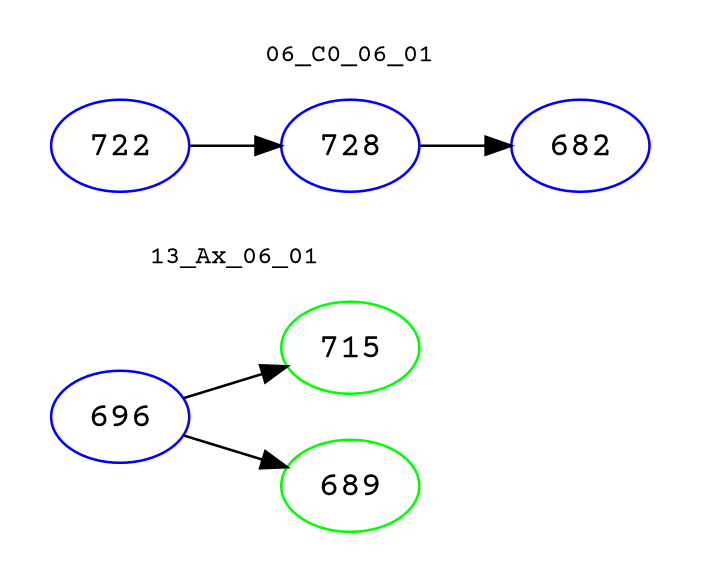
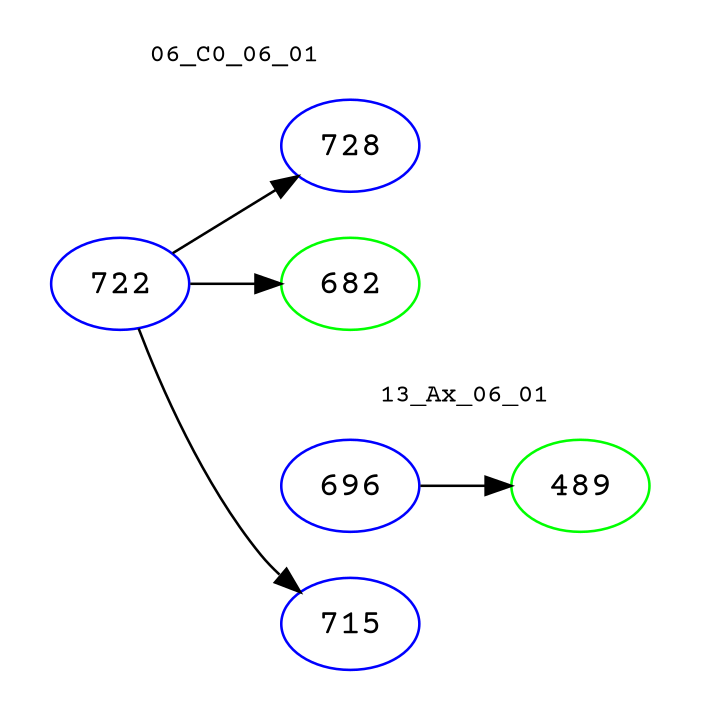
edge "728" -> "682": now "722" -> "682"
node "682": color blue -> green
node "715": color green -> blue
edge "696" -> "715": now "722" -> "715"
node "689": label "689" -> "489"
